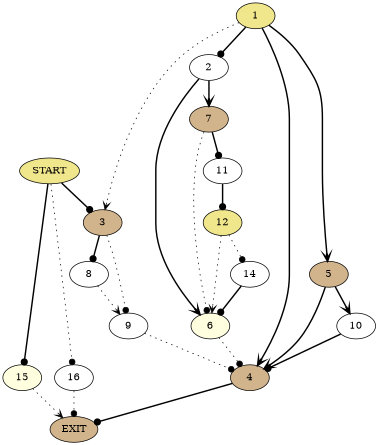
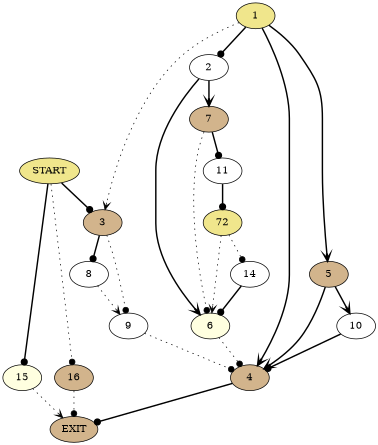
node "12": label "12" -> "72"
node "16": fillcolor white -> tan
